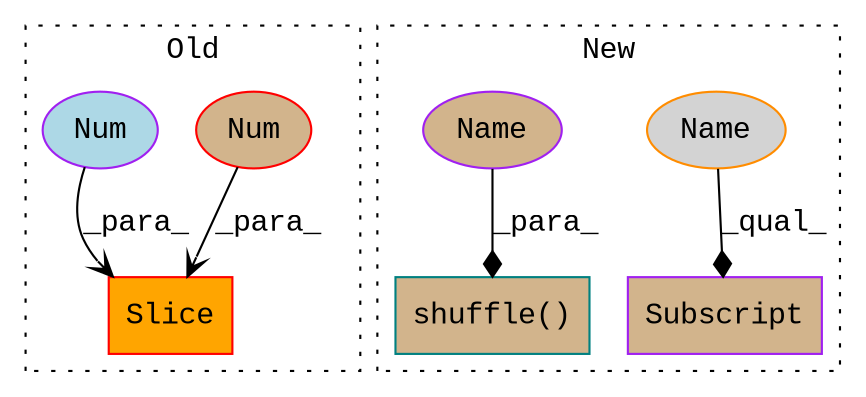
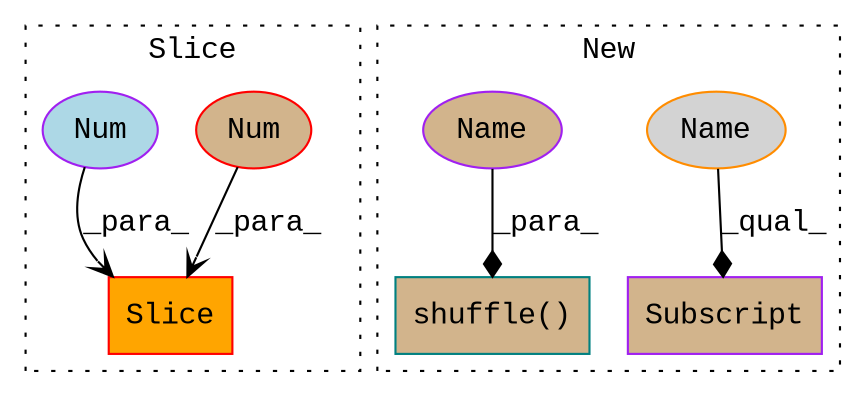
cluster "Old": label "Old" -> "Slice"
